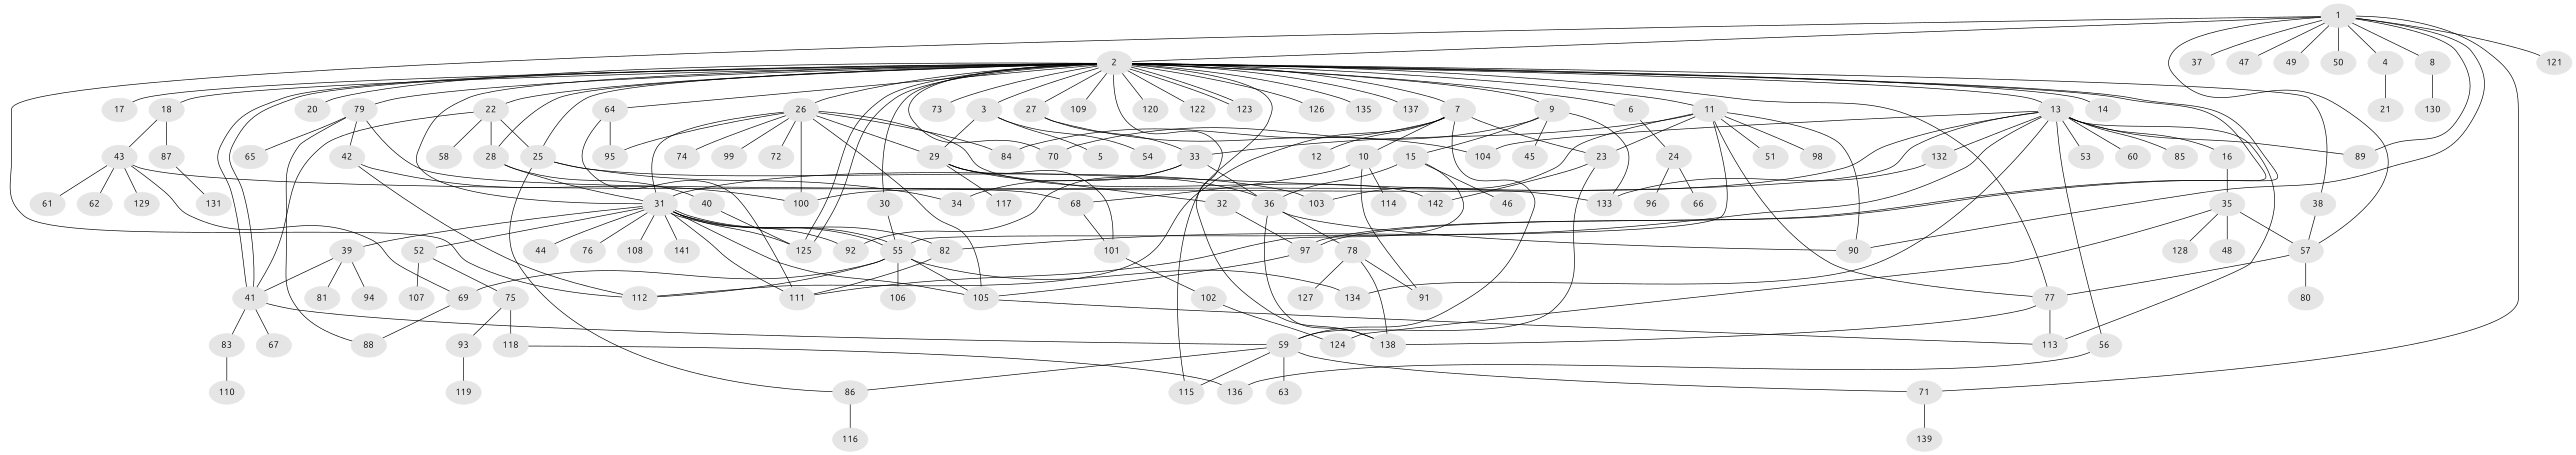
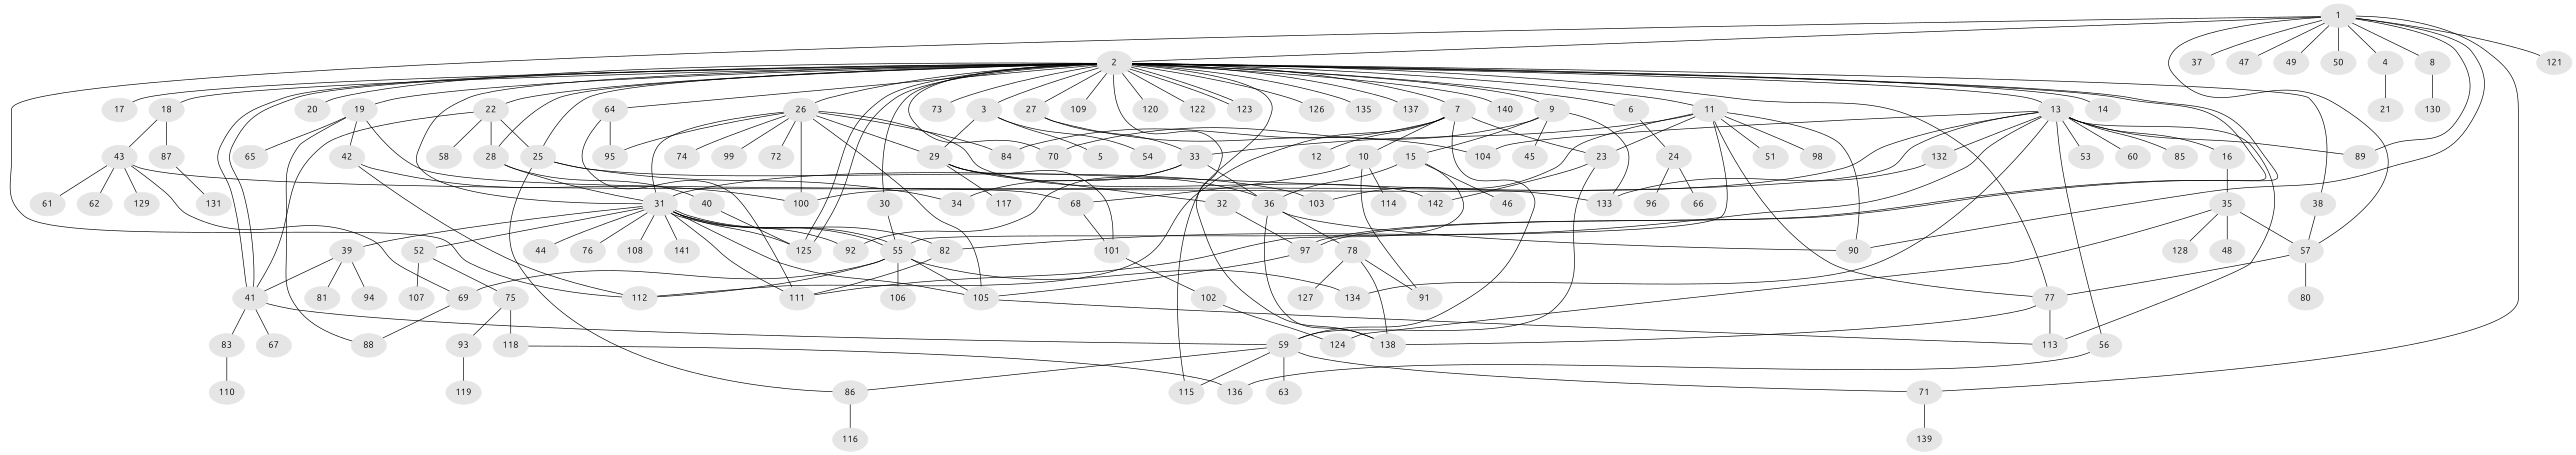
node "79": label "79" -> "19"
node "140": added
